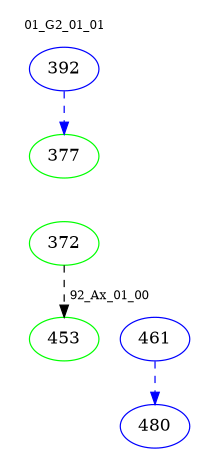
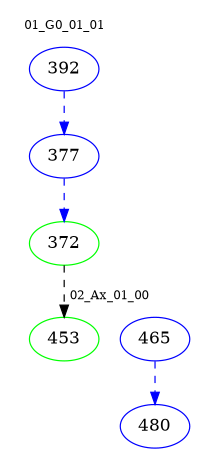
cluster "01_G2_01_01": label "01_G2_01_01" -> "01_G0_01_01"
node "377": color green -> blue
edge "377" -> "372": added
cluster "92_Ax_01_00": label "92_Ax_01_00" -> "02_Ax_01_00"
node "461": label "461" -> "465"
